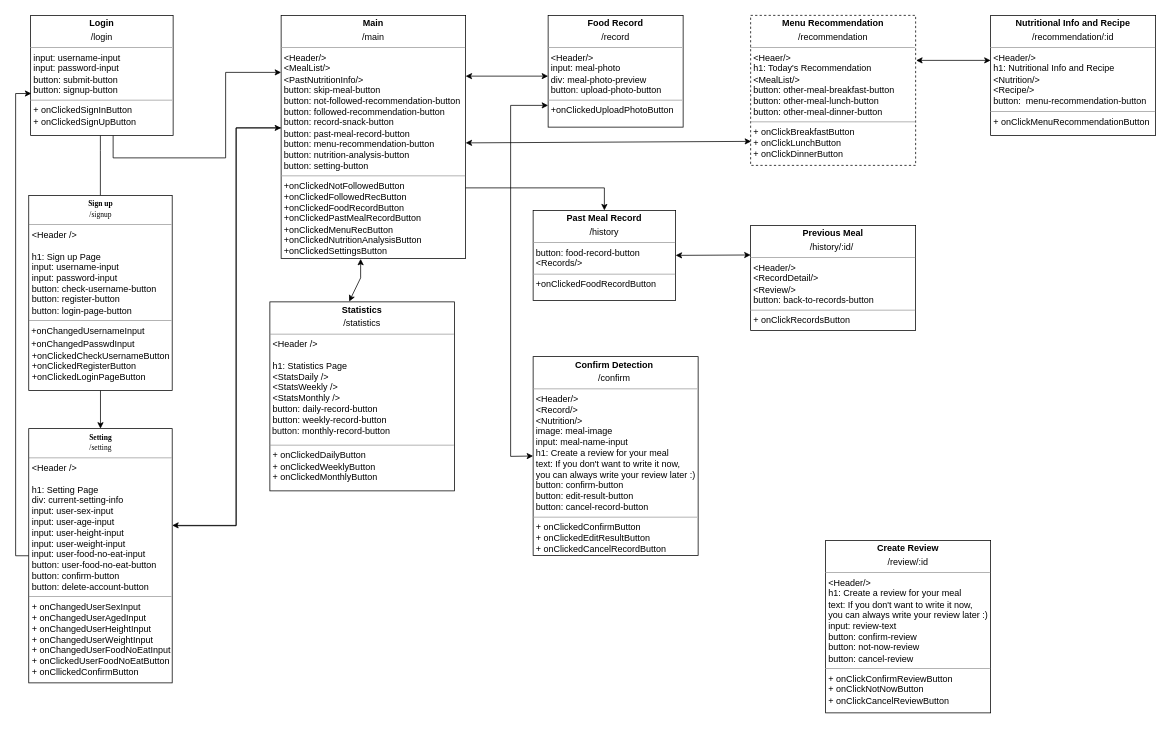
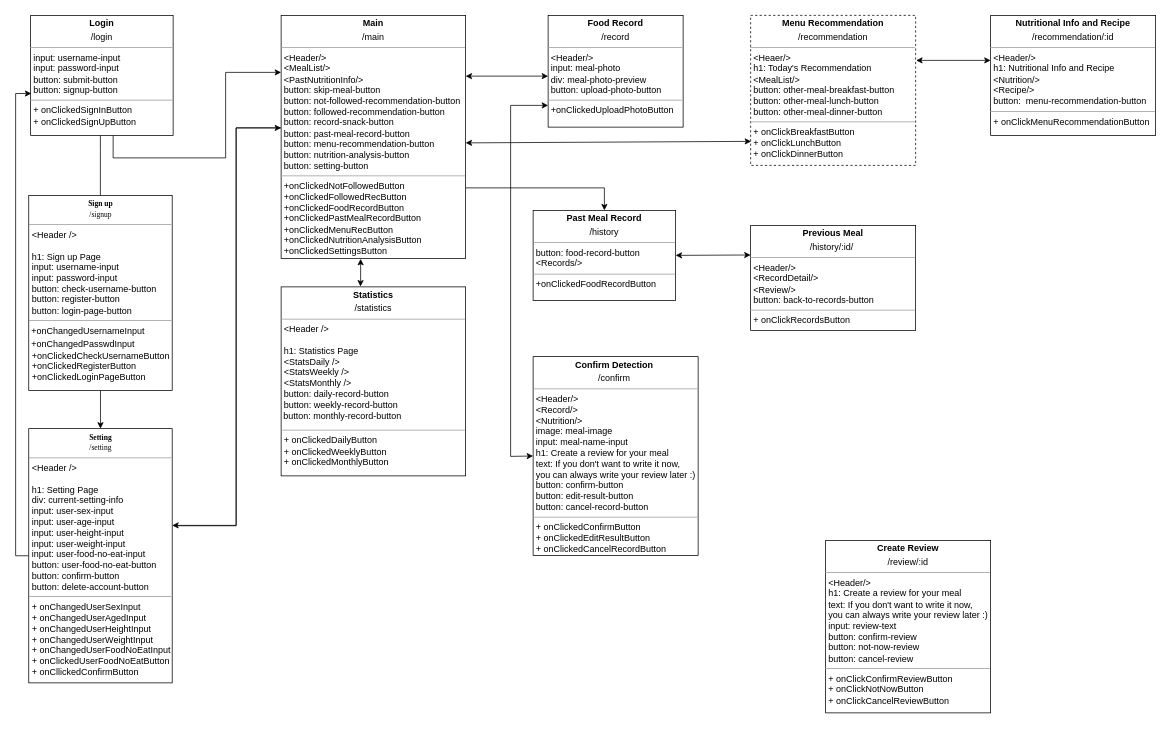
node "Statistics /statistics <Header /> h1: Statistics Page <StatsDaily /> <StatsWeekly /> <StatsMonthly /> button: daily-record-button button: weekly-record-button button: monthly-record-button + onClickedDailyButton + onClickedWeeklyButton + onClickedMonthlyButton": moved (362, 396) -> (373, 381)
